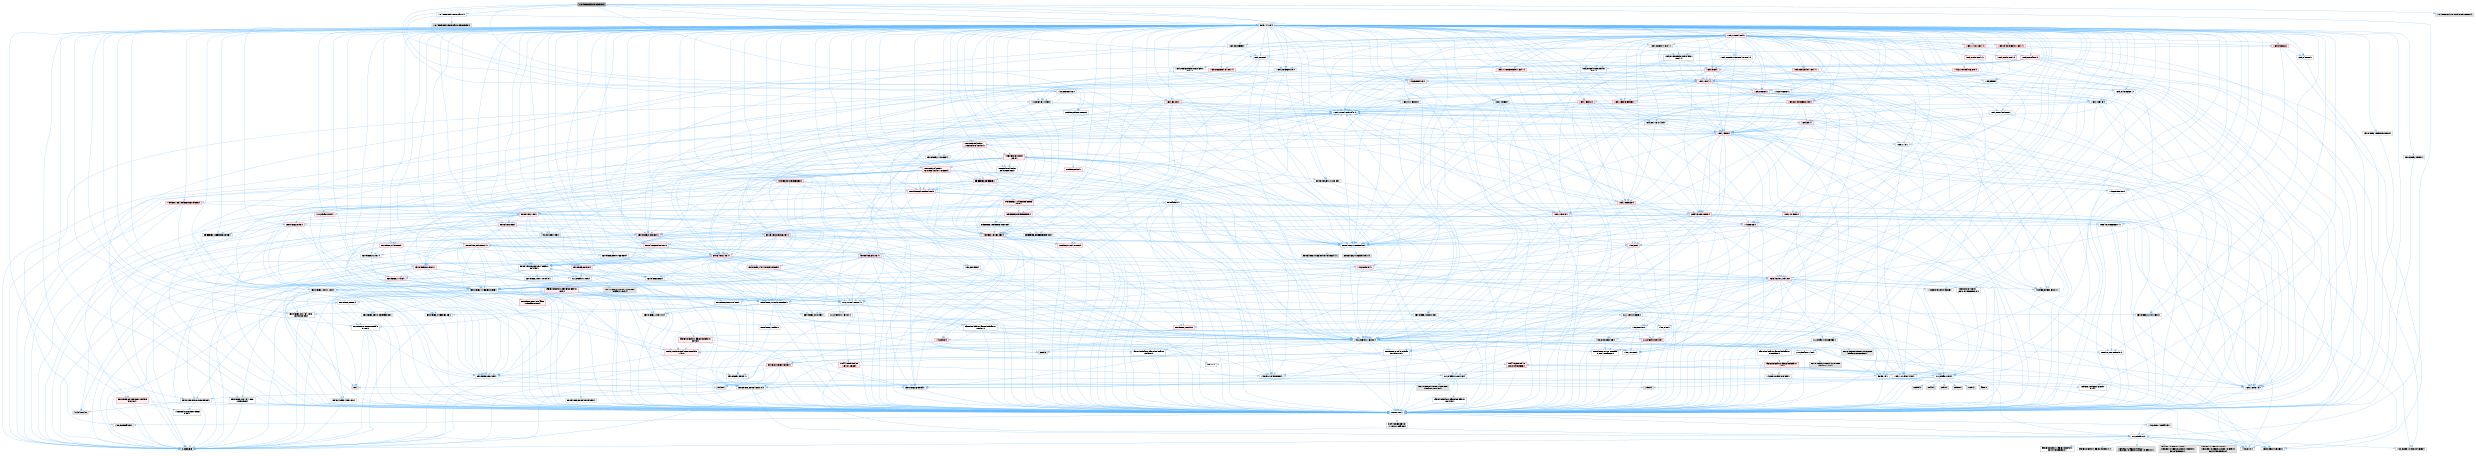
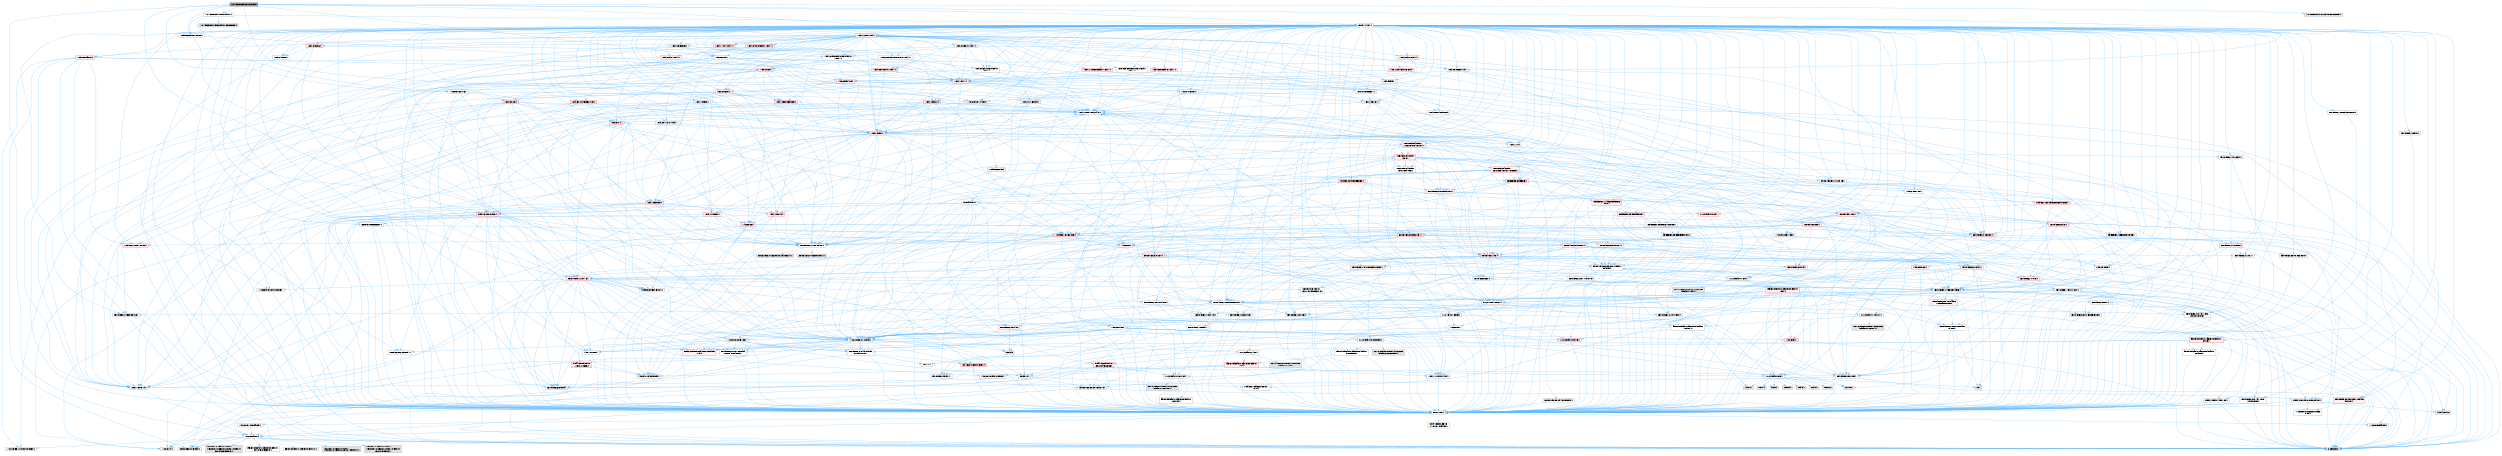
edge "Math/UnrealMath.h" -> "Math/IntRect.h": now "Math/UnrealMath.h" -> "Misc/EngineVersionBase.h"
node "COMPILED_PLATFORM_HEADER (PlatformMemory.h)": added
